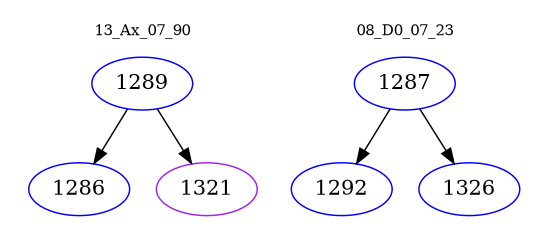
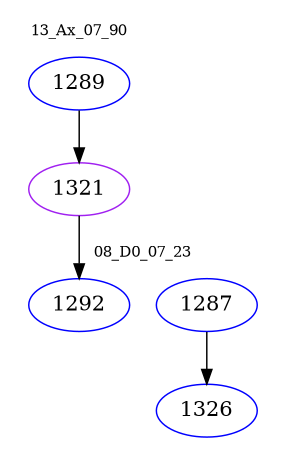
edge "1287" -> "1292": now "1321" -> "1292"
node "1286": removed
